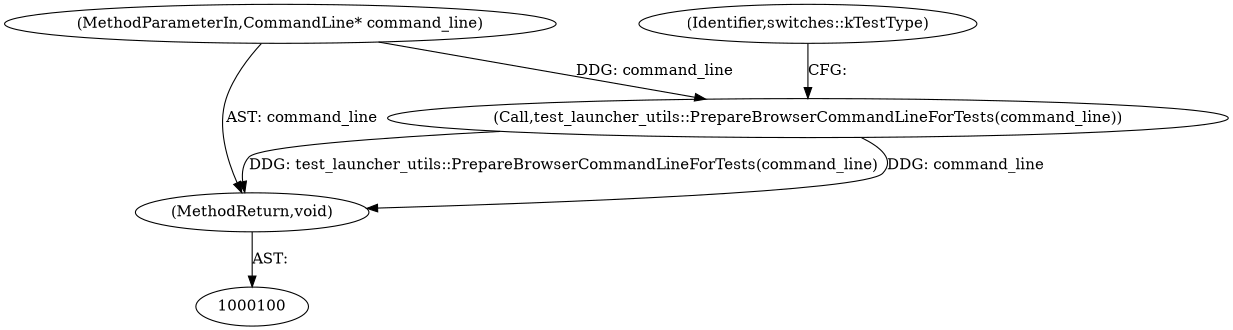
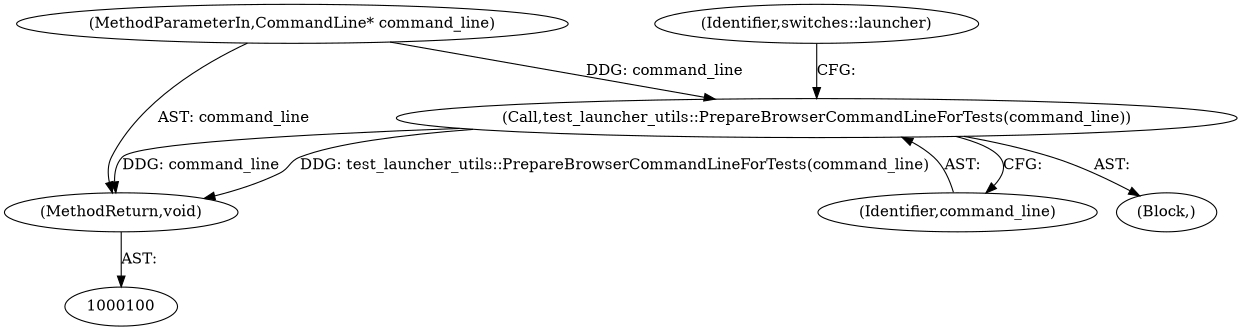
node "(Identifier,switches::kTestType)": label "(Identifier,switches::kTestType)" -> "(Identifier,switches::launcher)"
node "(Identifier,command_line)": added
node "(Block,)": added
